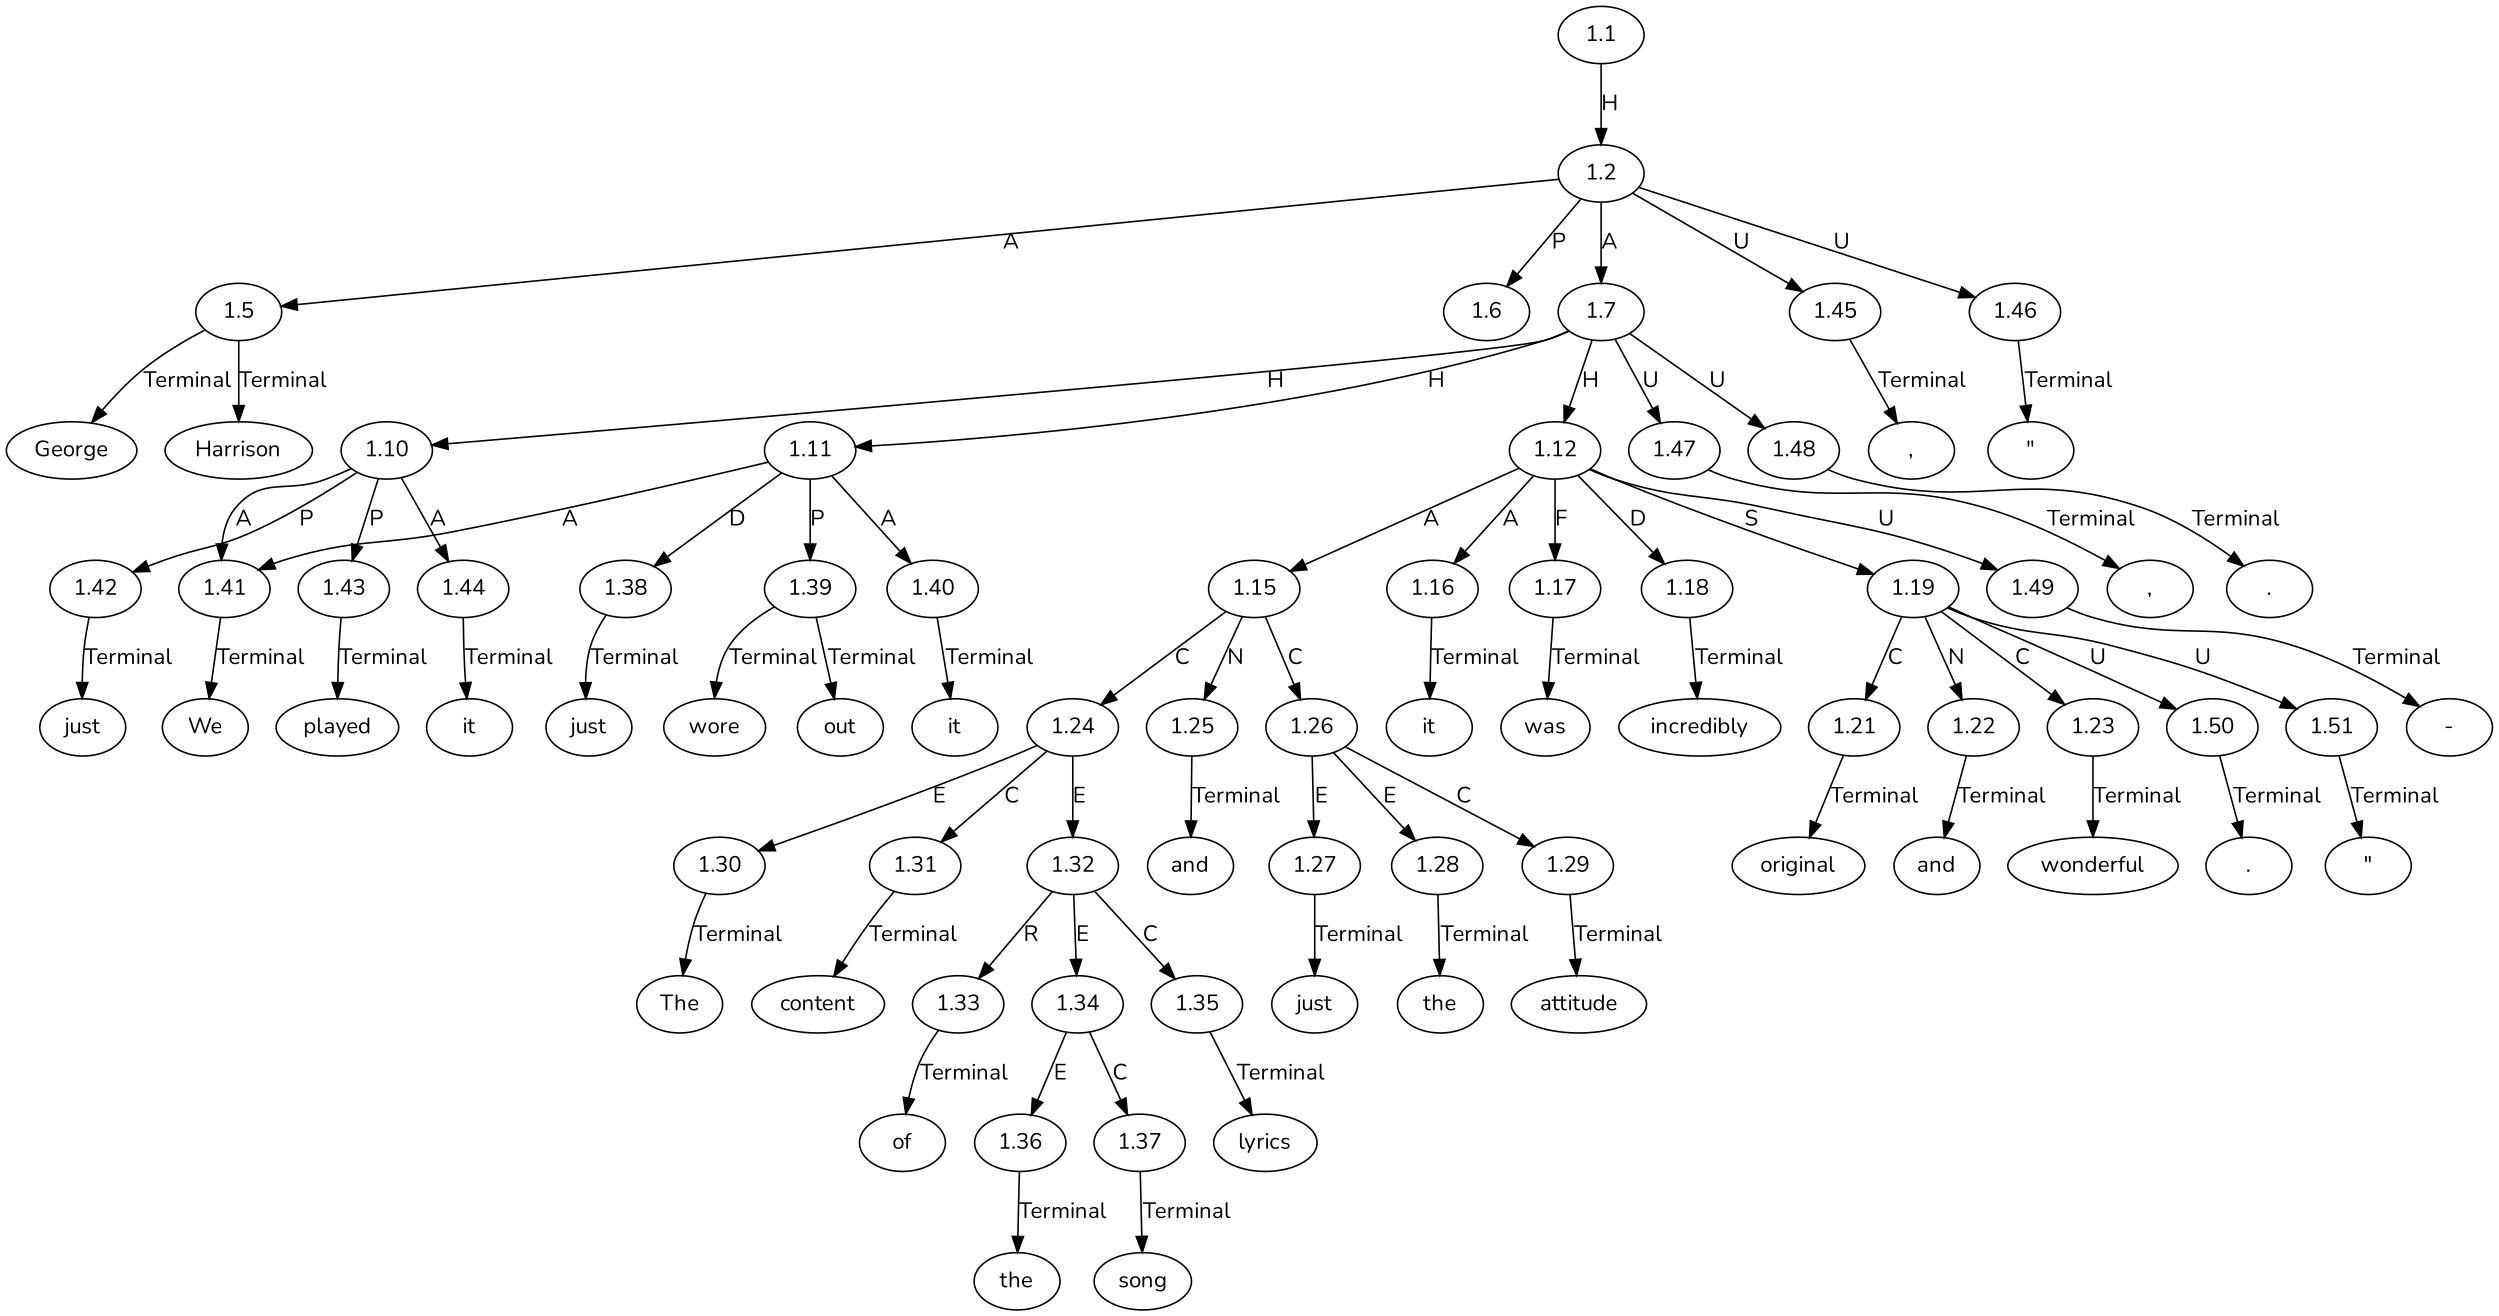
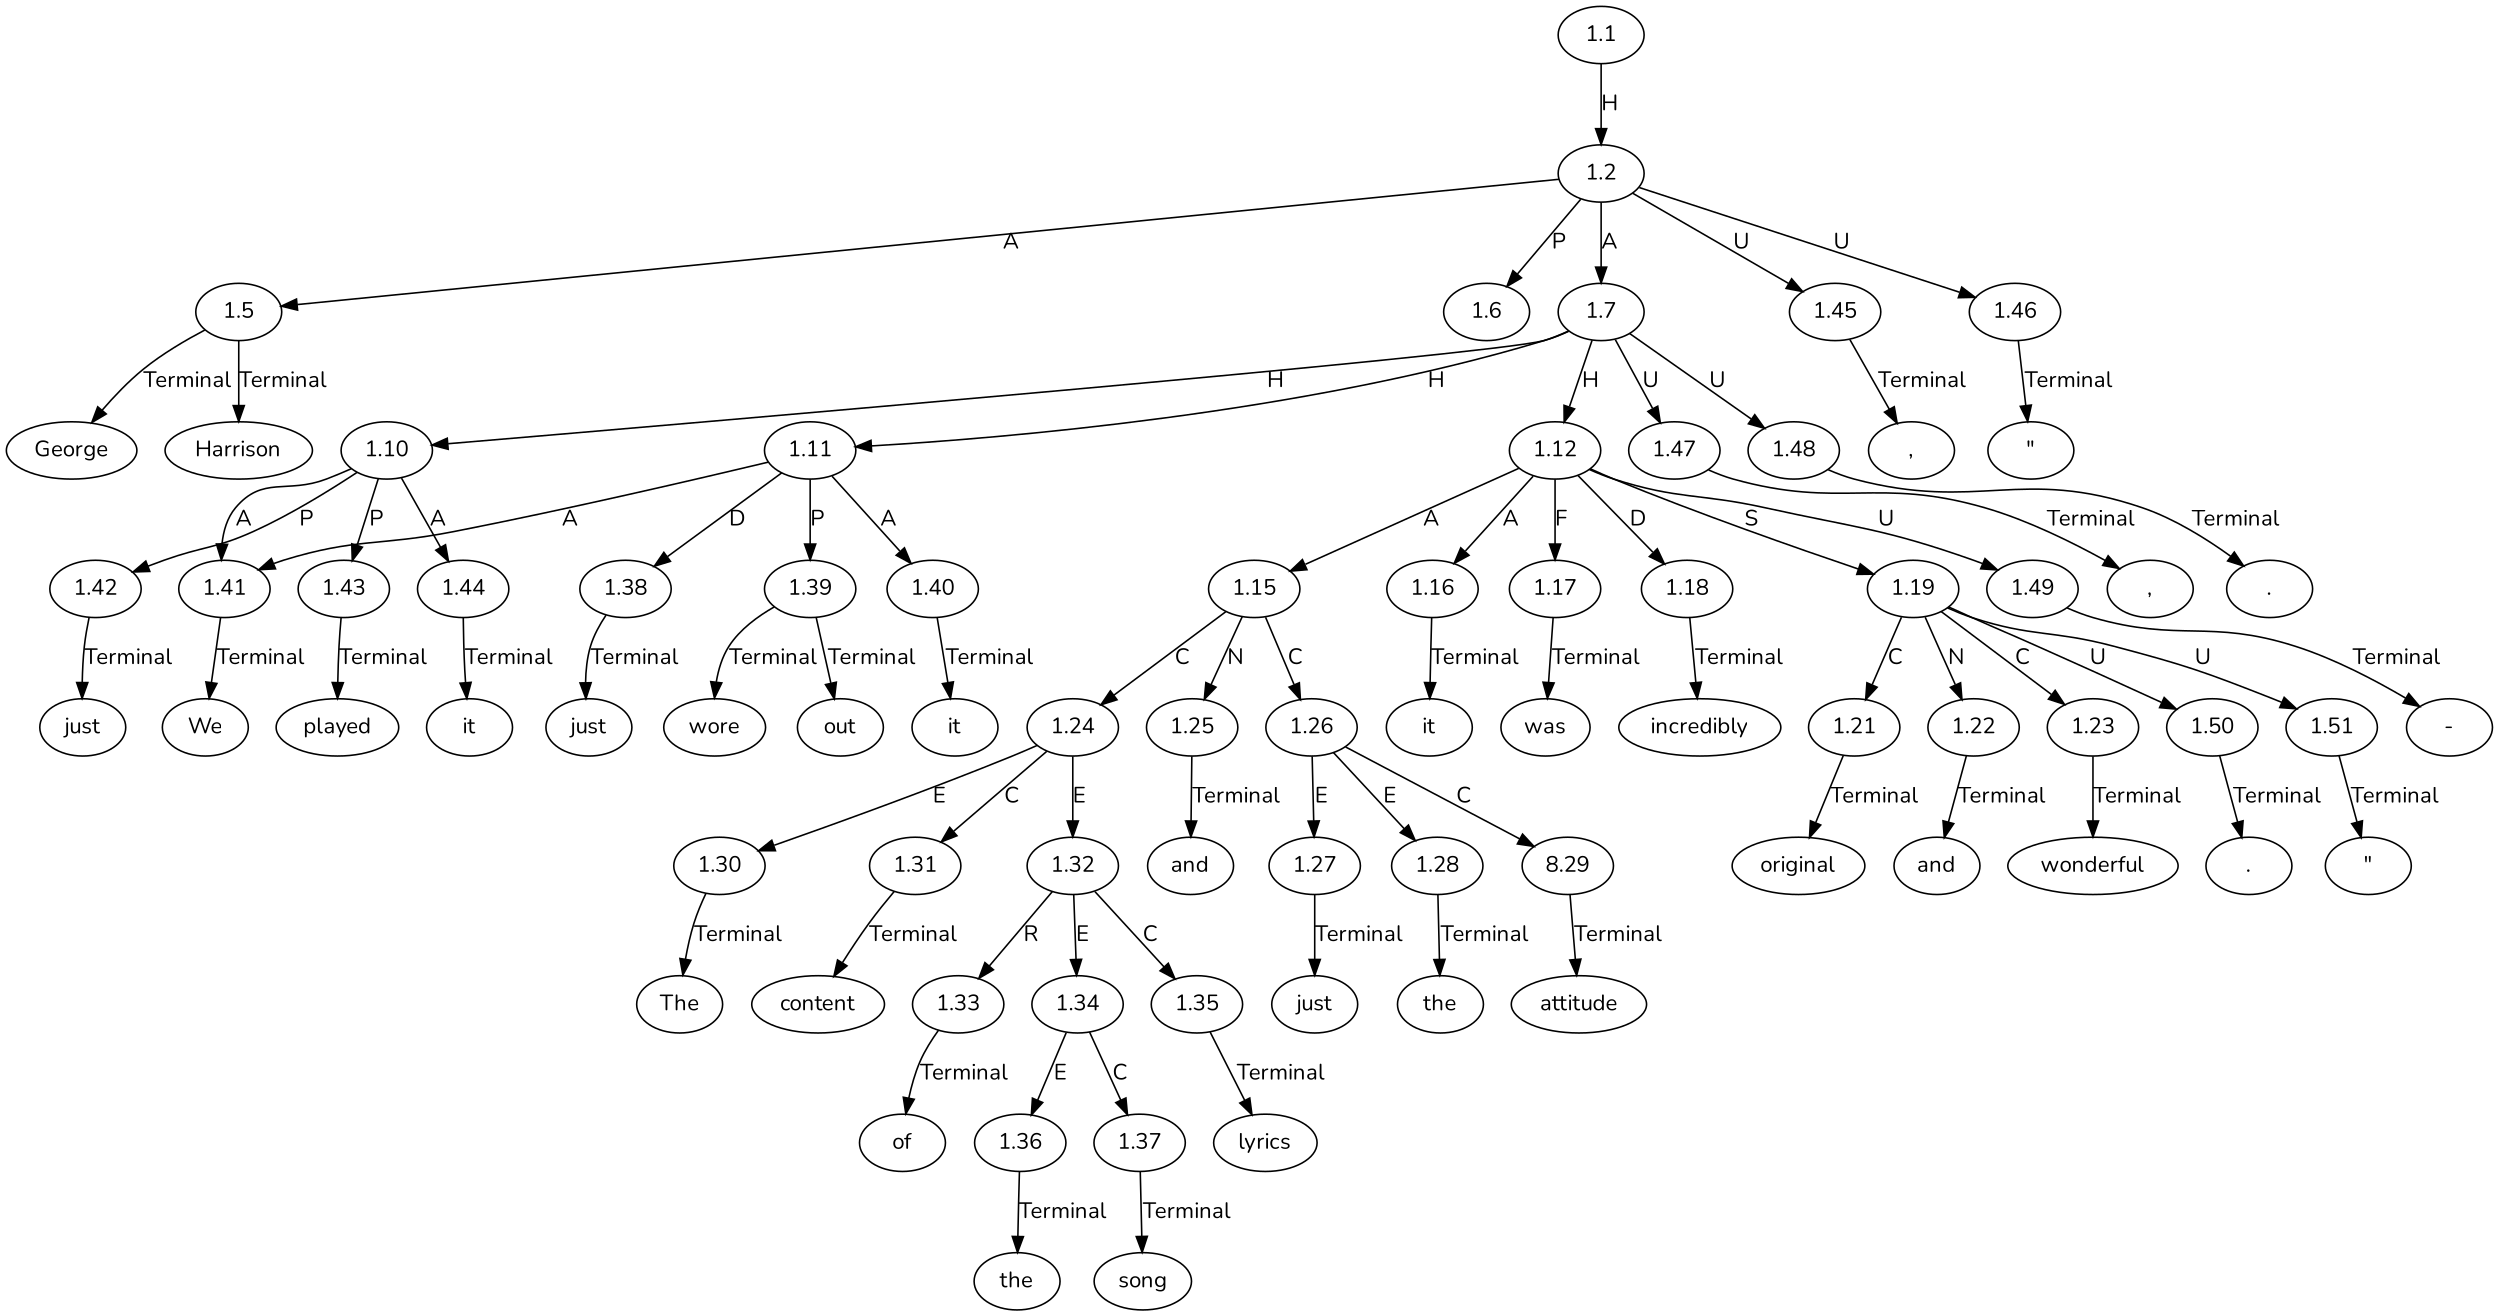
node "1.29": label "1.29" -> "8.29"
